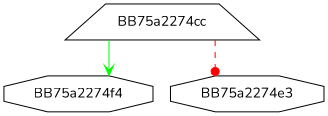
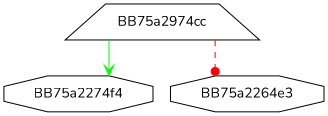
node "BB75a2274cc": label "BB75a2274cc" -> "BB75a2974cc"
node "BB75a2274e3": label "BB75a2274e3" -> "BB75a2264e3"
